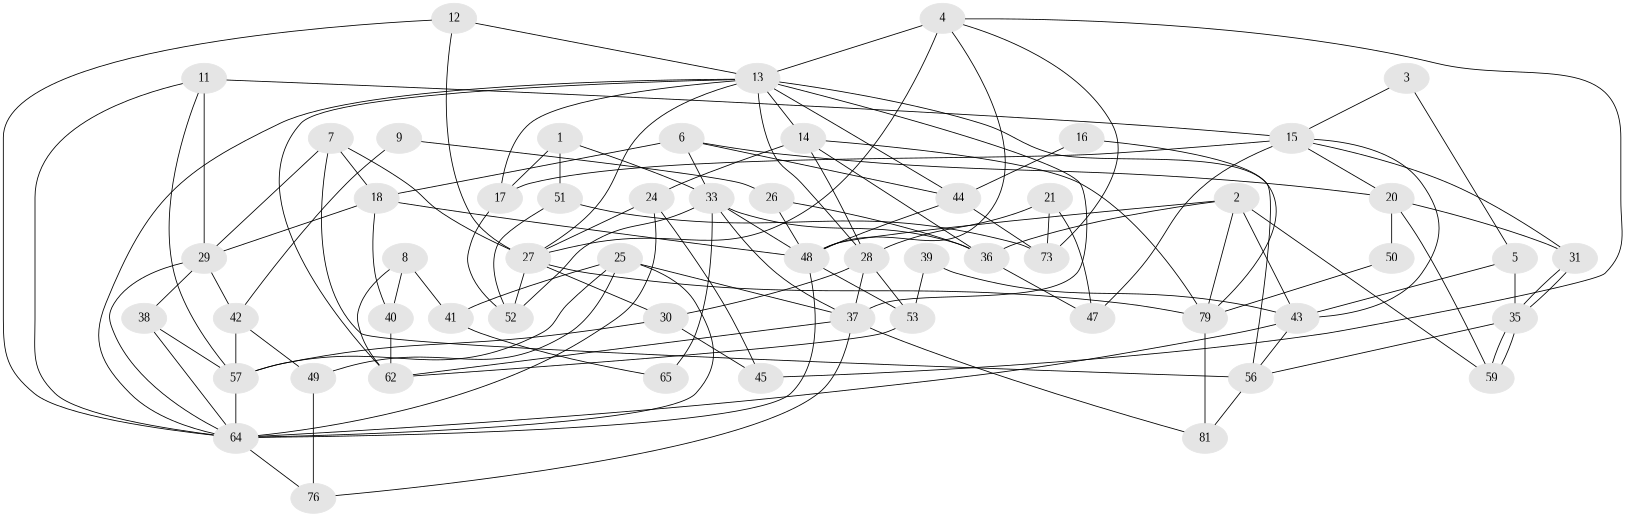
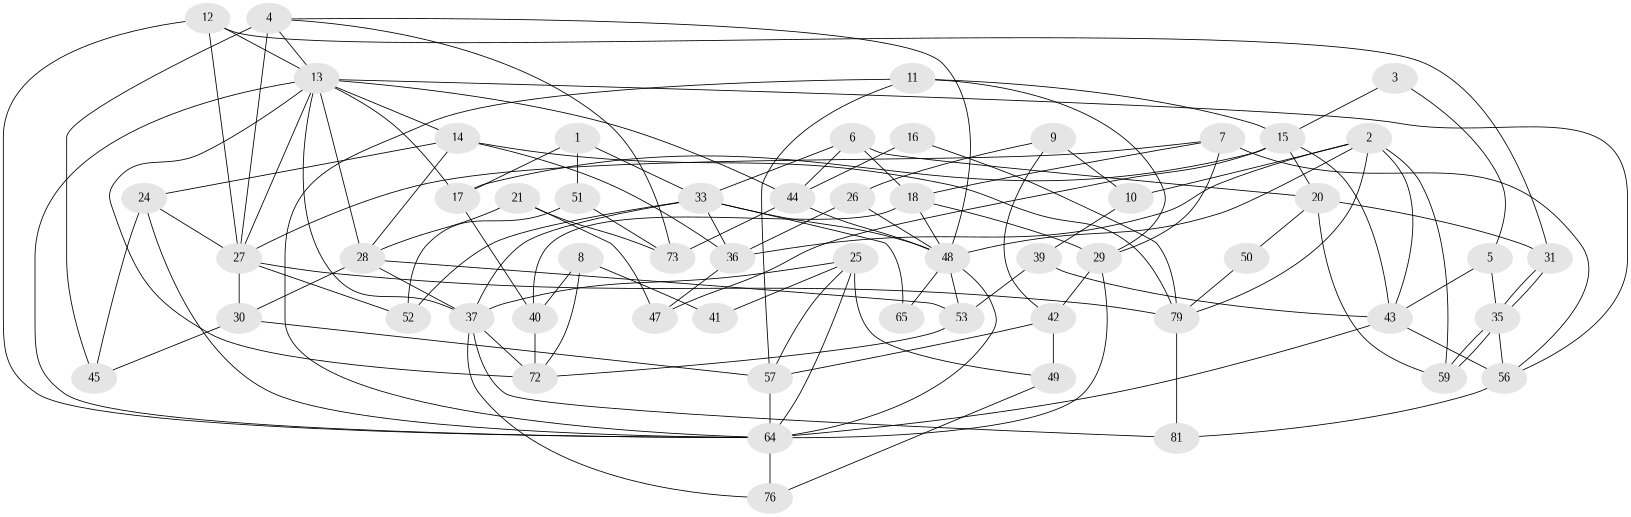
edge "15" -- "31": now "12" -- "31"
node "10": added
edge "17" -- "52": now "17" -- "40"
node "38": removed
edge "41" -- "65": now "48" -- "65"
node "62": label "62" -> "72"
